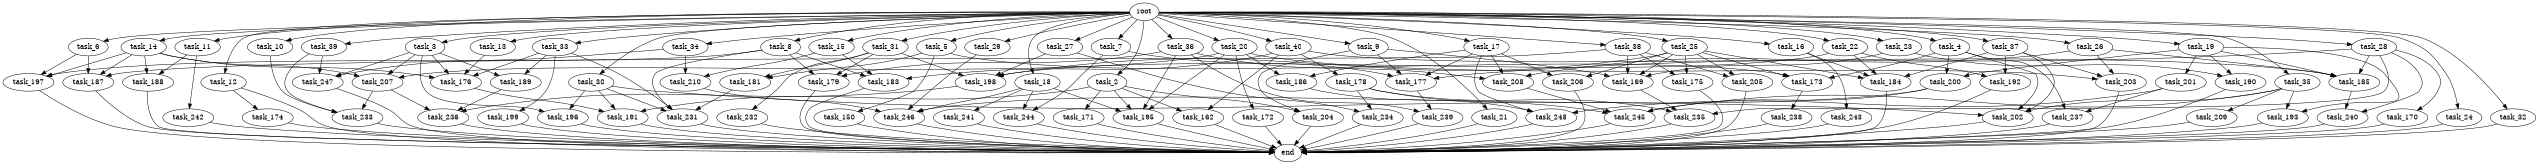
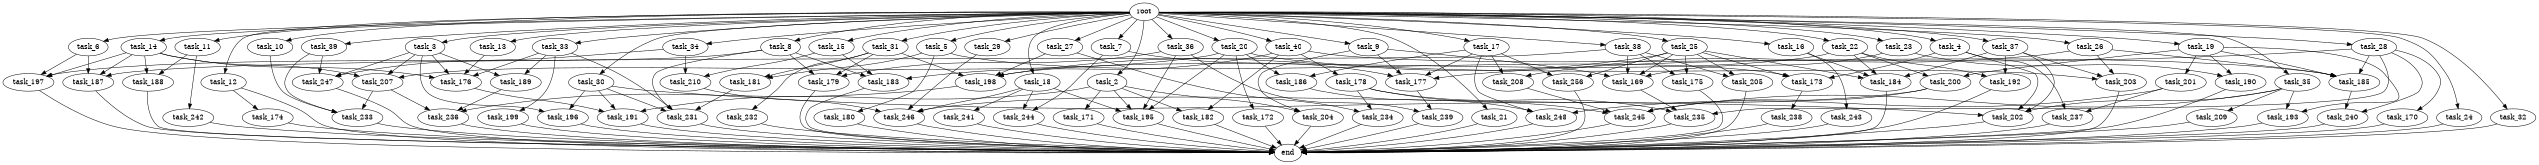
edge "task_4" -> "task_200": now "task_22" -> "task_200"
edge "task_36" -> "task_208": removed
node "task_206": label "task_206" -> "task_256"
node "task_150": label "task_150" -> "task_180"
node "task_162": label "task_162" -> "task_182"
